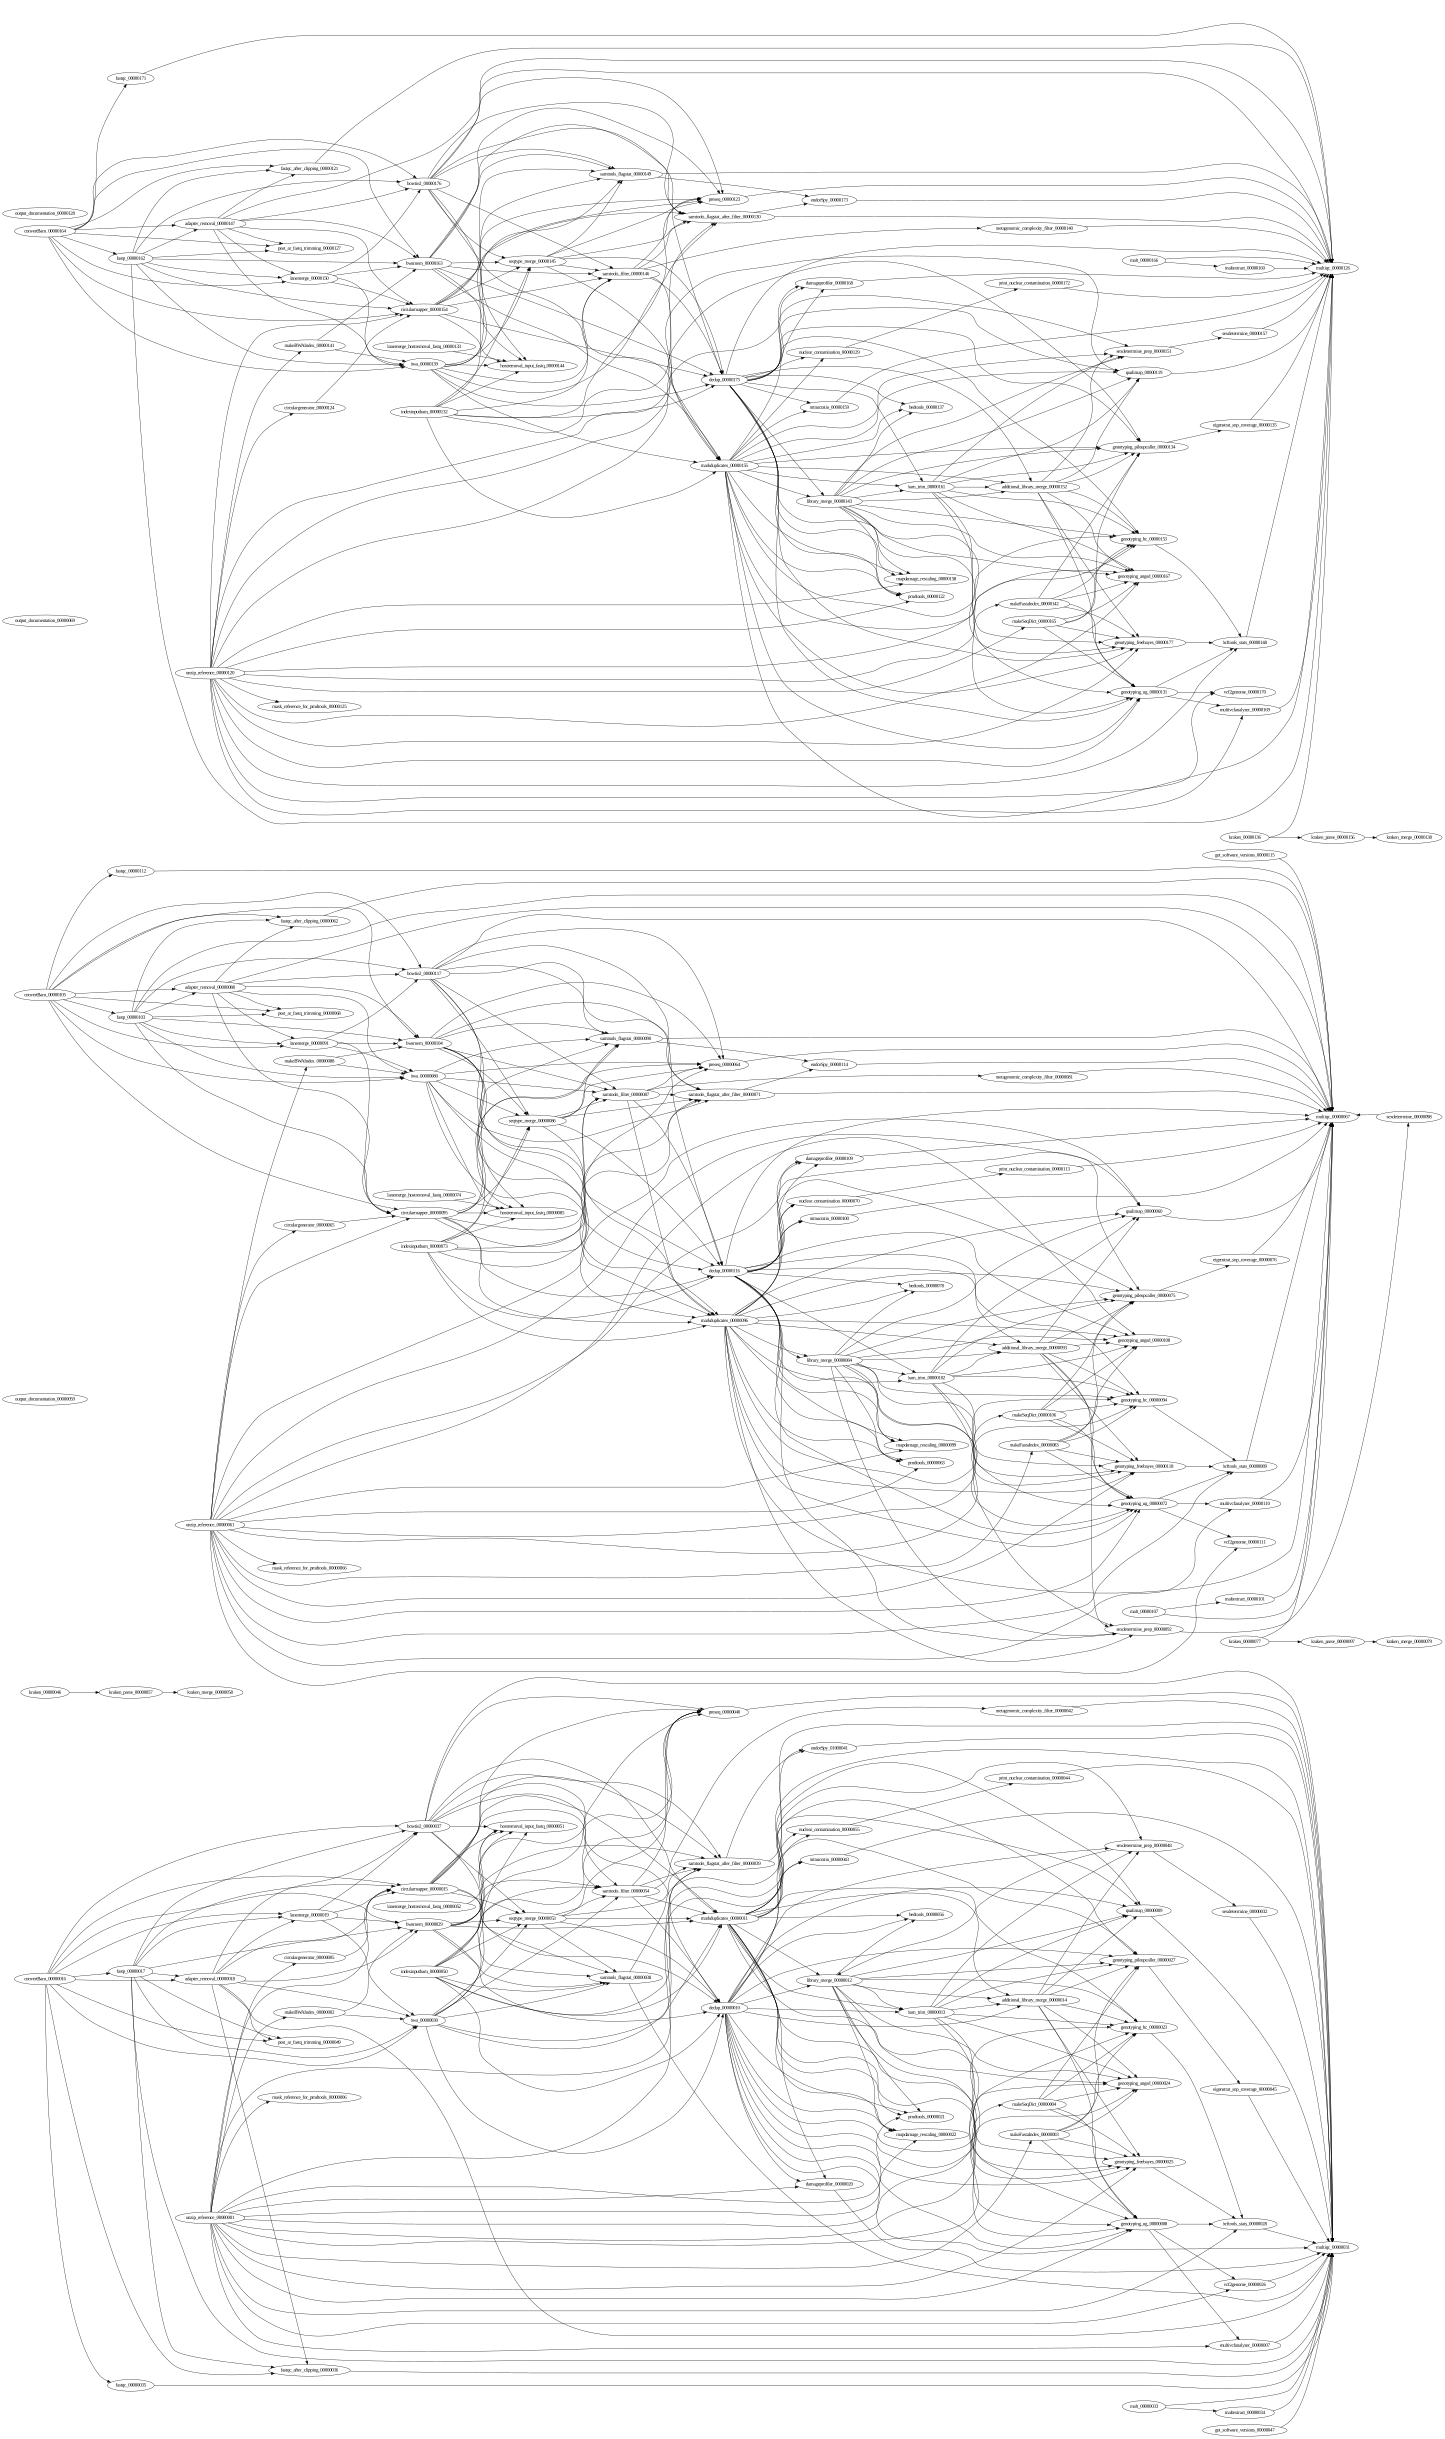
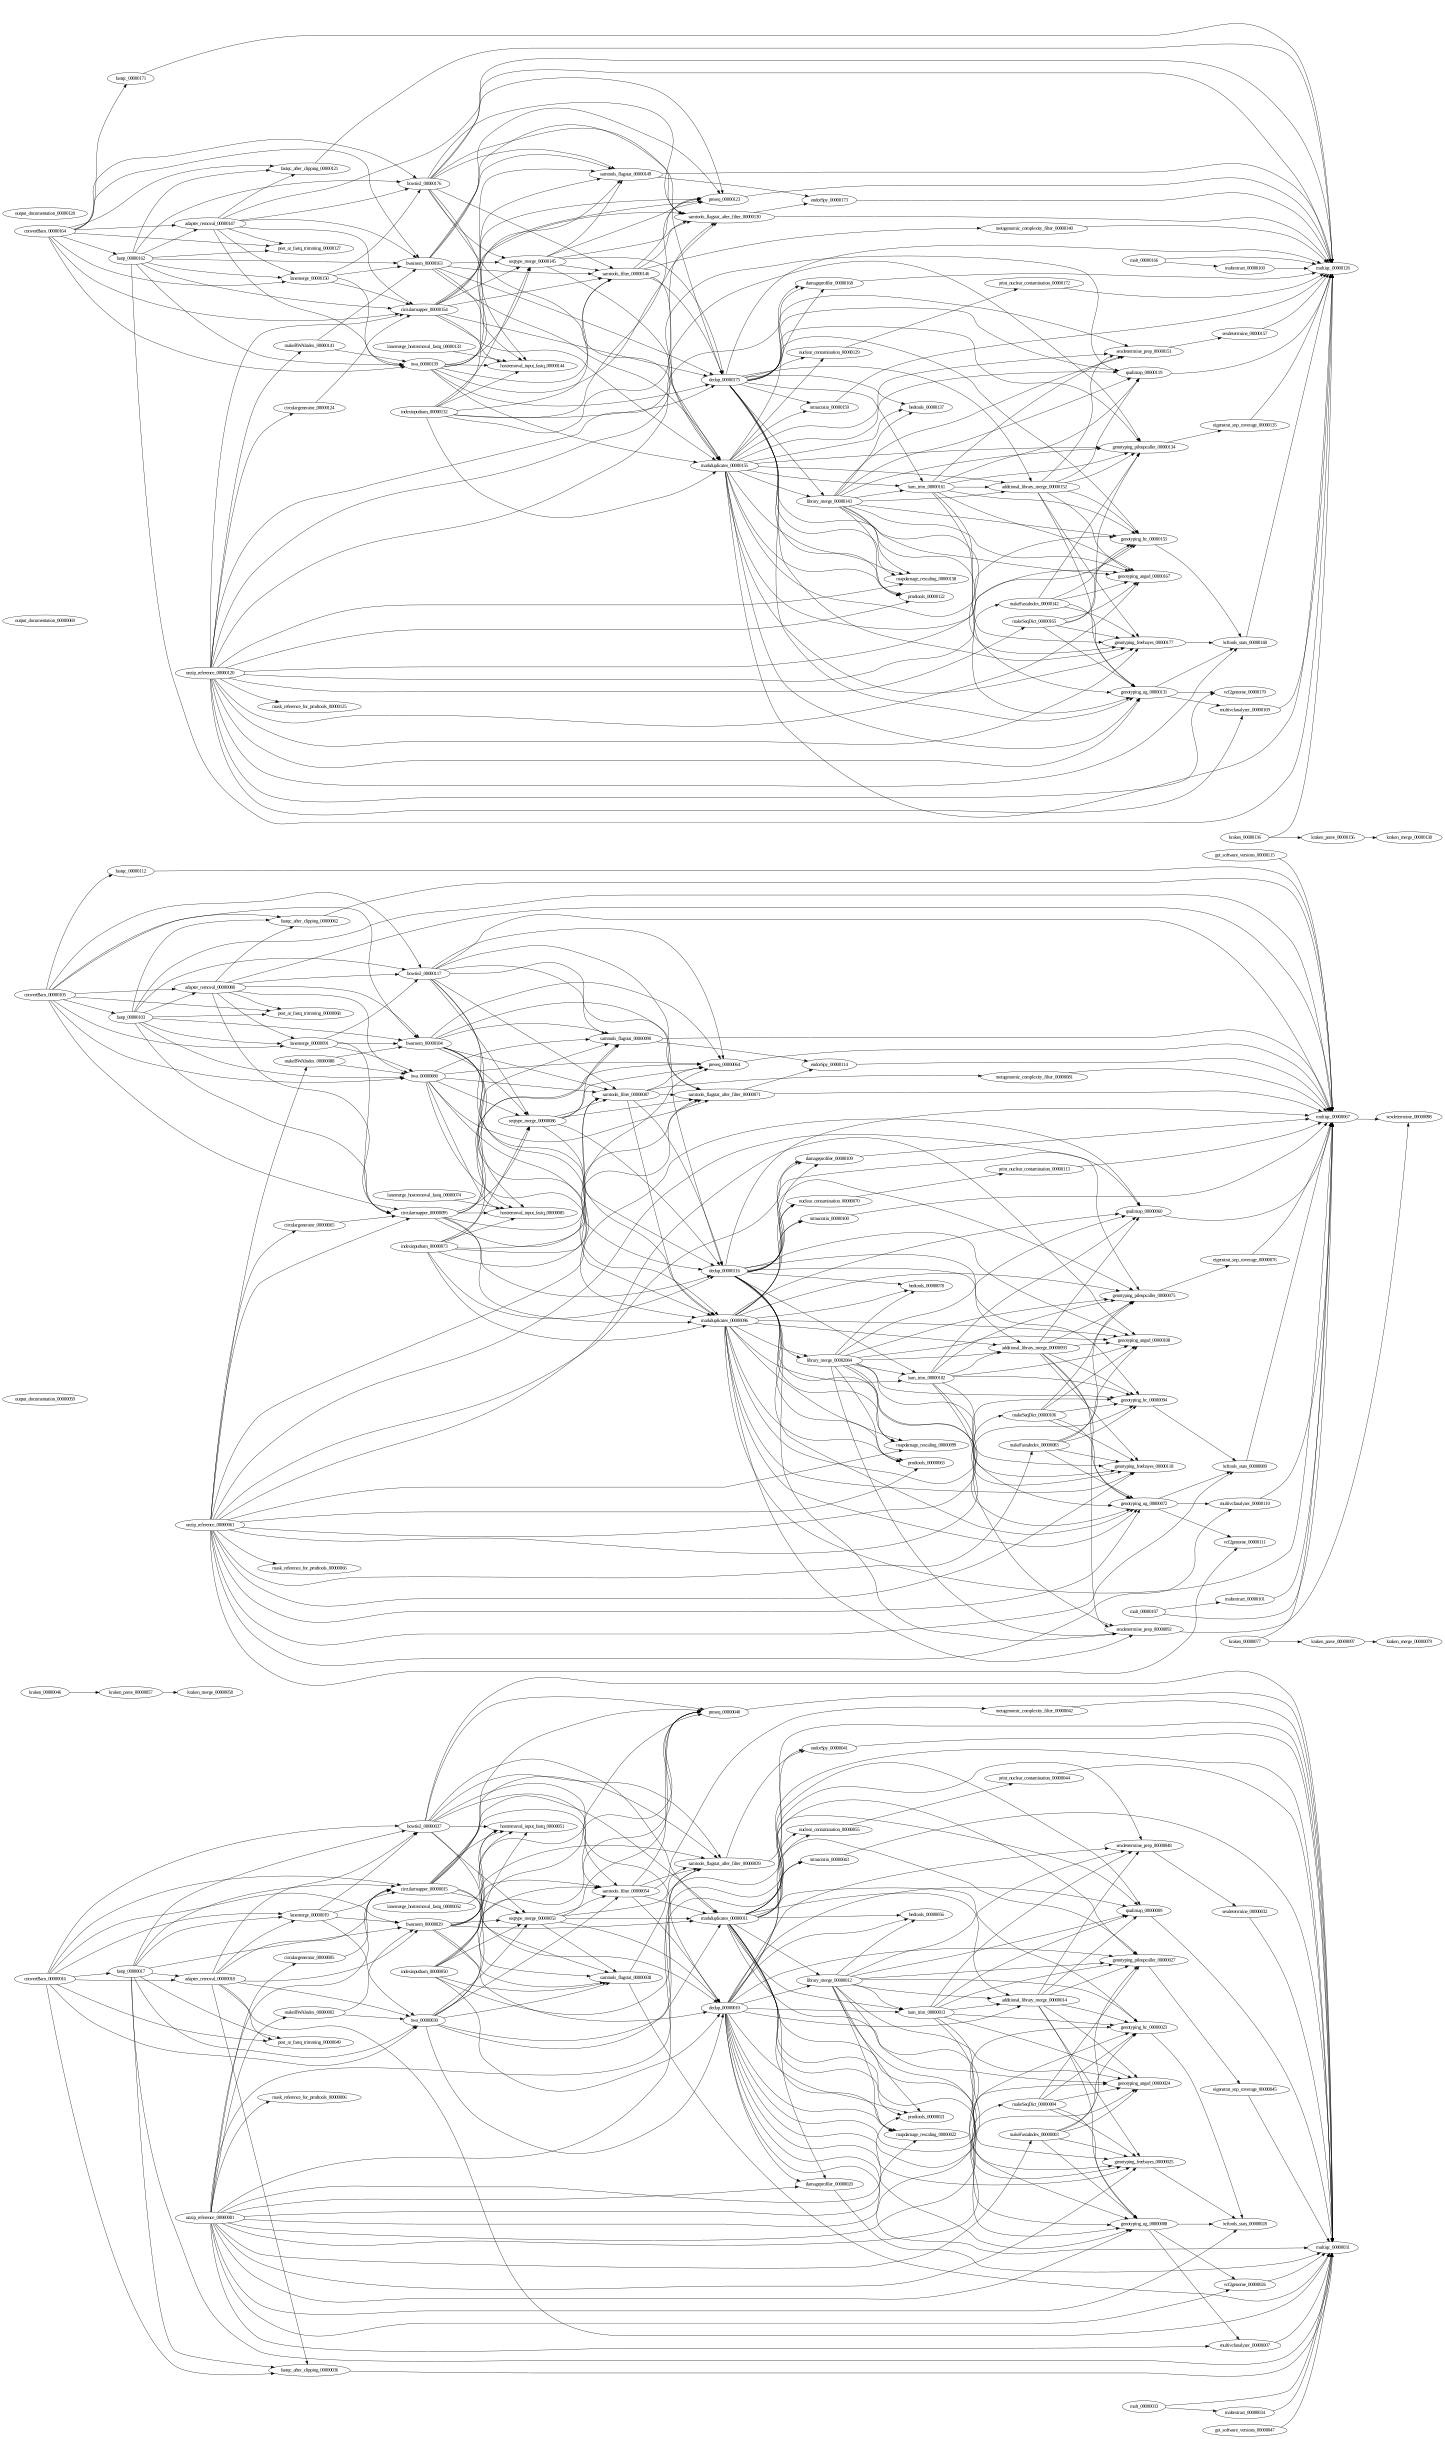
edge "circularmapper_00000154" -> "markduplicates_00000155": added
edge "sexdeterrmine_00000098" -> "multiqc_00000067": reversed
node "library_merge_00000084": label "library_merge_00000084" -> "library_merge_00002084"
edge "genotyping_freebayes_00000118" -> "bcftools_stats_00000089": removed
node "endorSpy_01000041": label "endorSpy_01000041" -> "endorSpy_00000041"
edge "sexdeterrmine_prep_00000048" -> "library_merge_00000012": reversed
edge "indexinputbam_00000050" -> "markduplicates_00000011": removed
edge "bcftools_stats_00000028" -> "multiqc_00000031": removed
node "fastqc_00000035": removed
